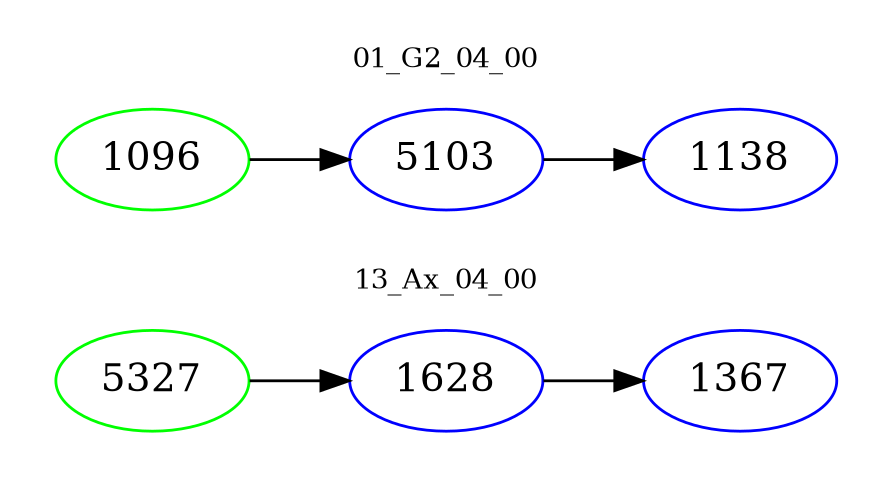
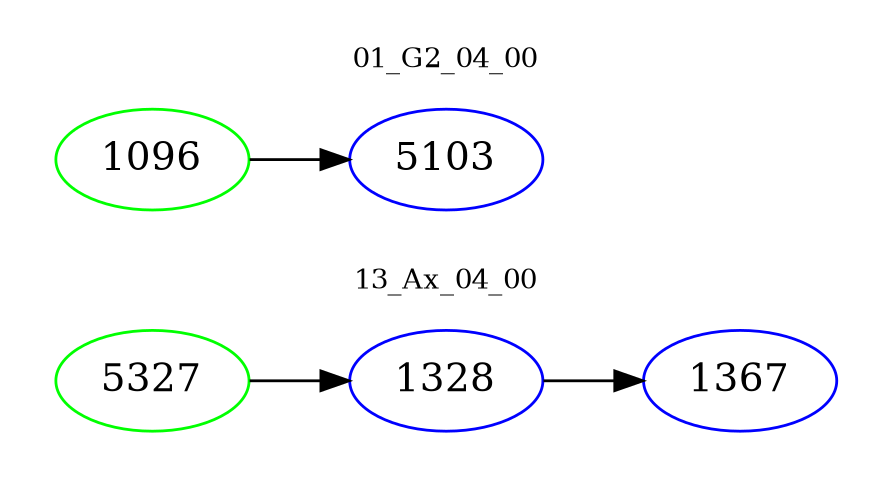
node "1138": removed
node "1628": label "1628" -> "1328"
